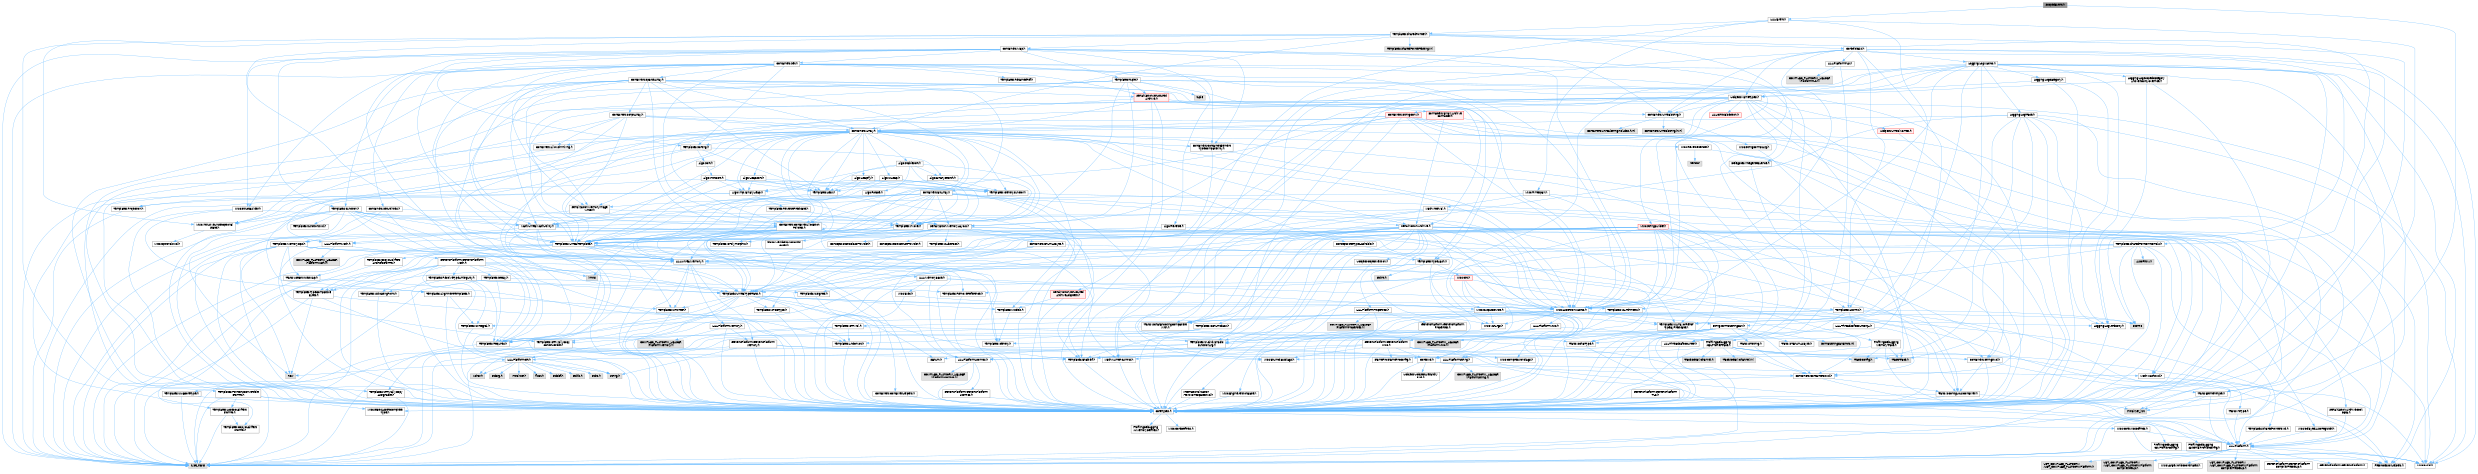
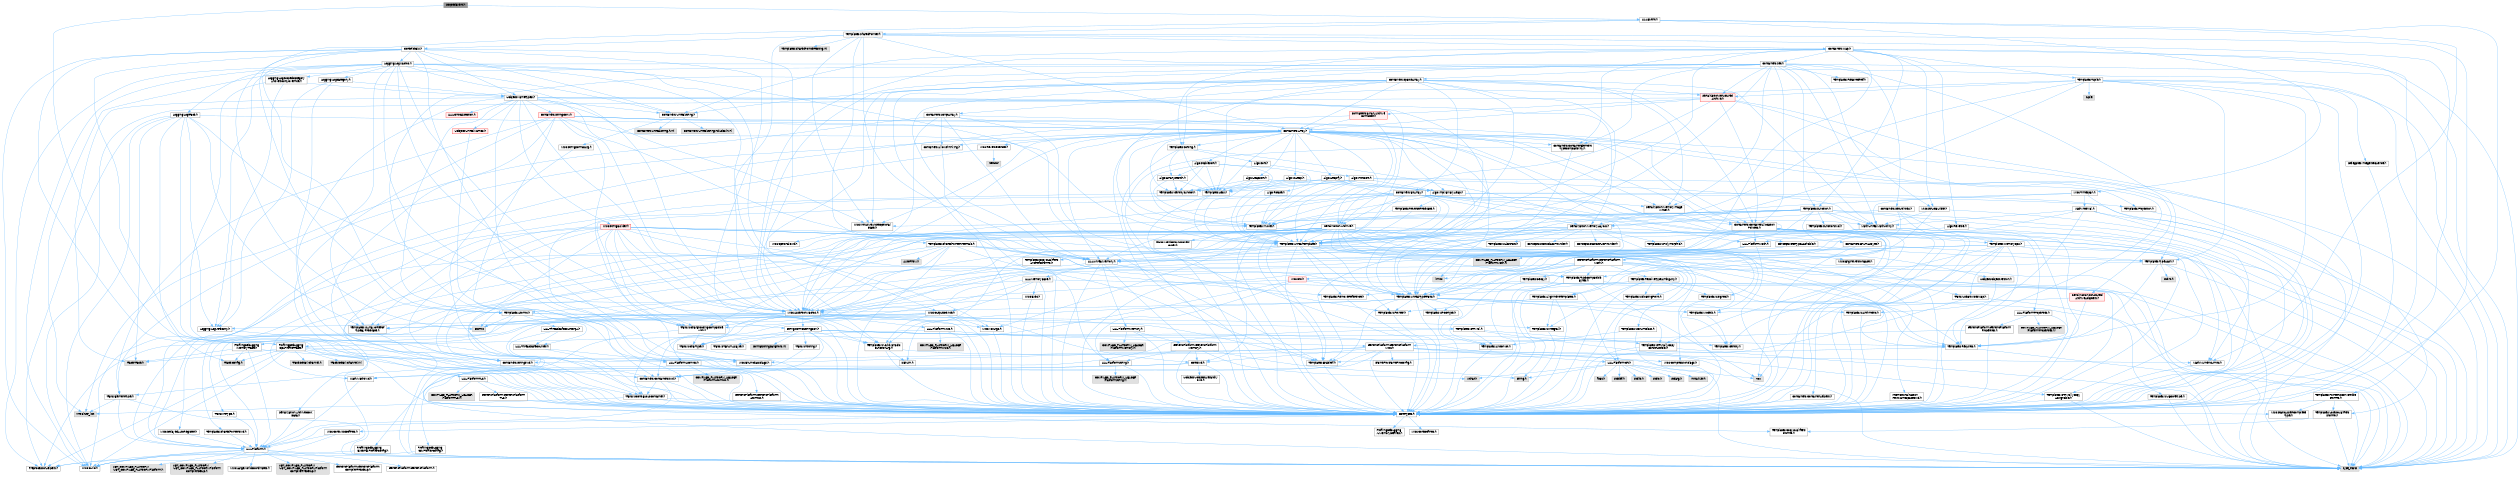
edge "HAL/PlatformTLS.h" -> "GenericPlatform/GenericPlatform TLS.h": added
